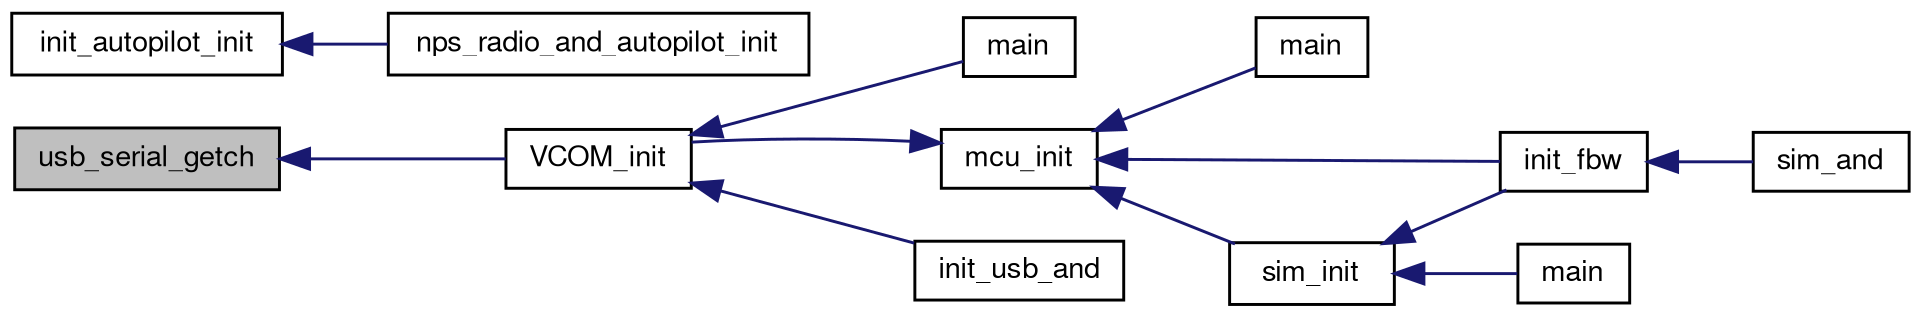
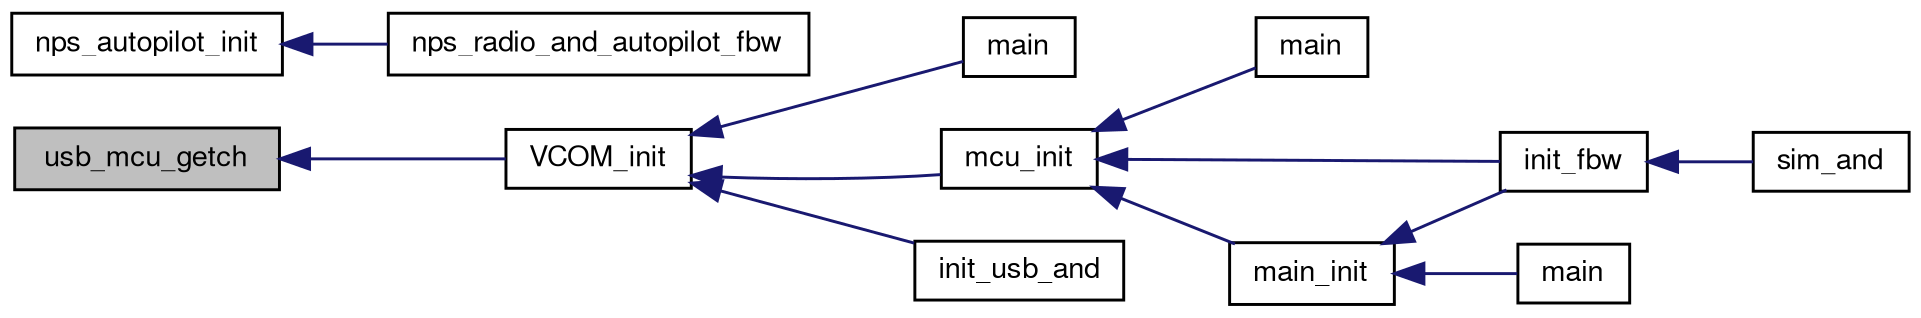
node "init_autopilot_init": label "init_autopilot_init" -> "nps_autopilot_init"
node "nps_radio_and_autopilot_init": label "nps_radio_and_autopilot_init" -> "nps_radio_and_autopilot_fbw"
edge "VCOM_init" -> "mcu_init": reversed
node "usb_serial_getch": label "usb_serial_getch" -> "usb_mcu_getch"
node "sim_init": label "sim_init" -> "main_init"
